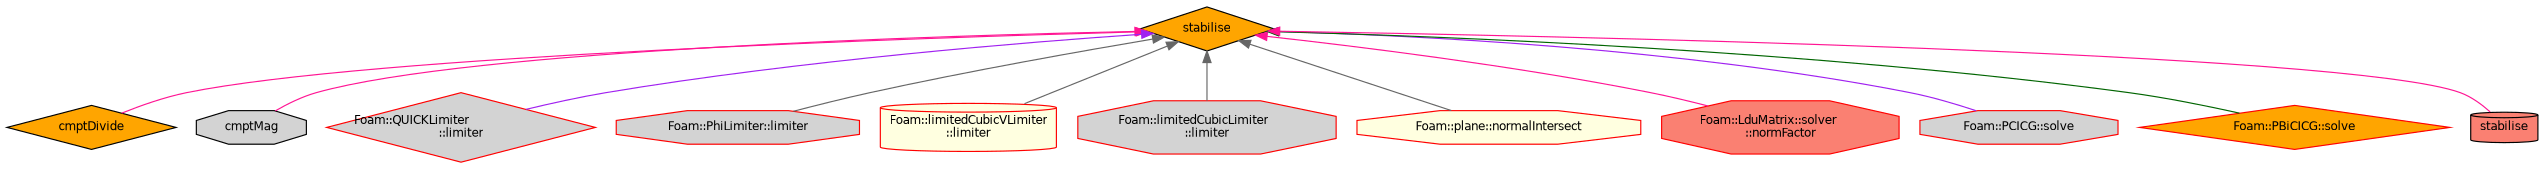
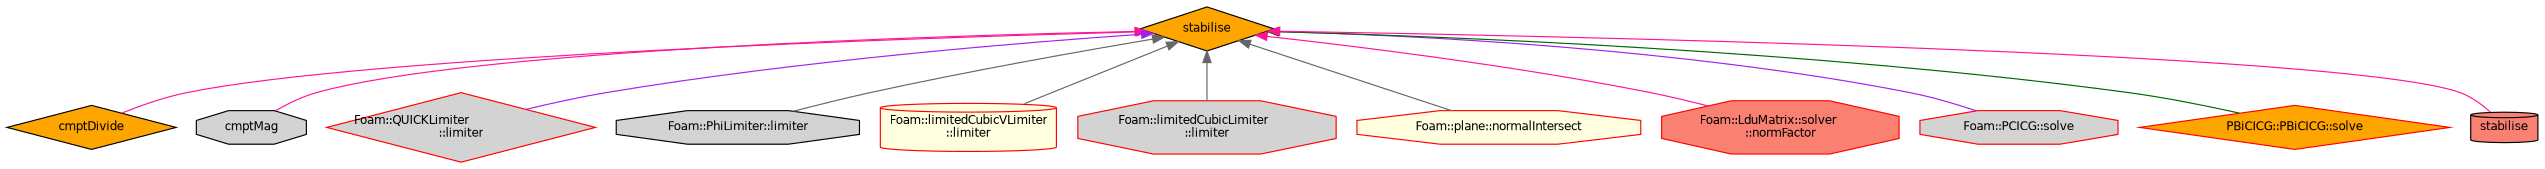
node "Foam::PhiLimiter::limiter": color red -> black
node "Foam::PBiCICG::solve": label "Foam::PBiCICG::solve" -> "PBiCICG::PBiCICG::solve"
